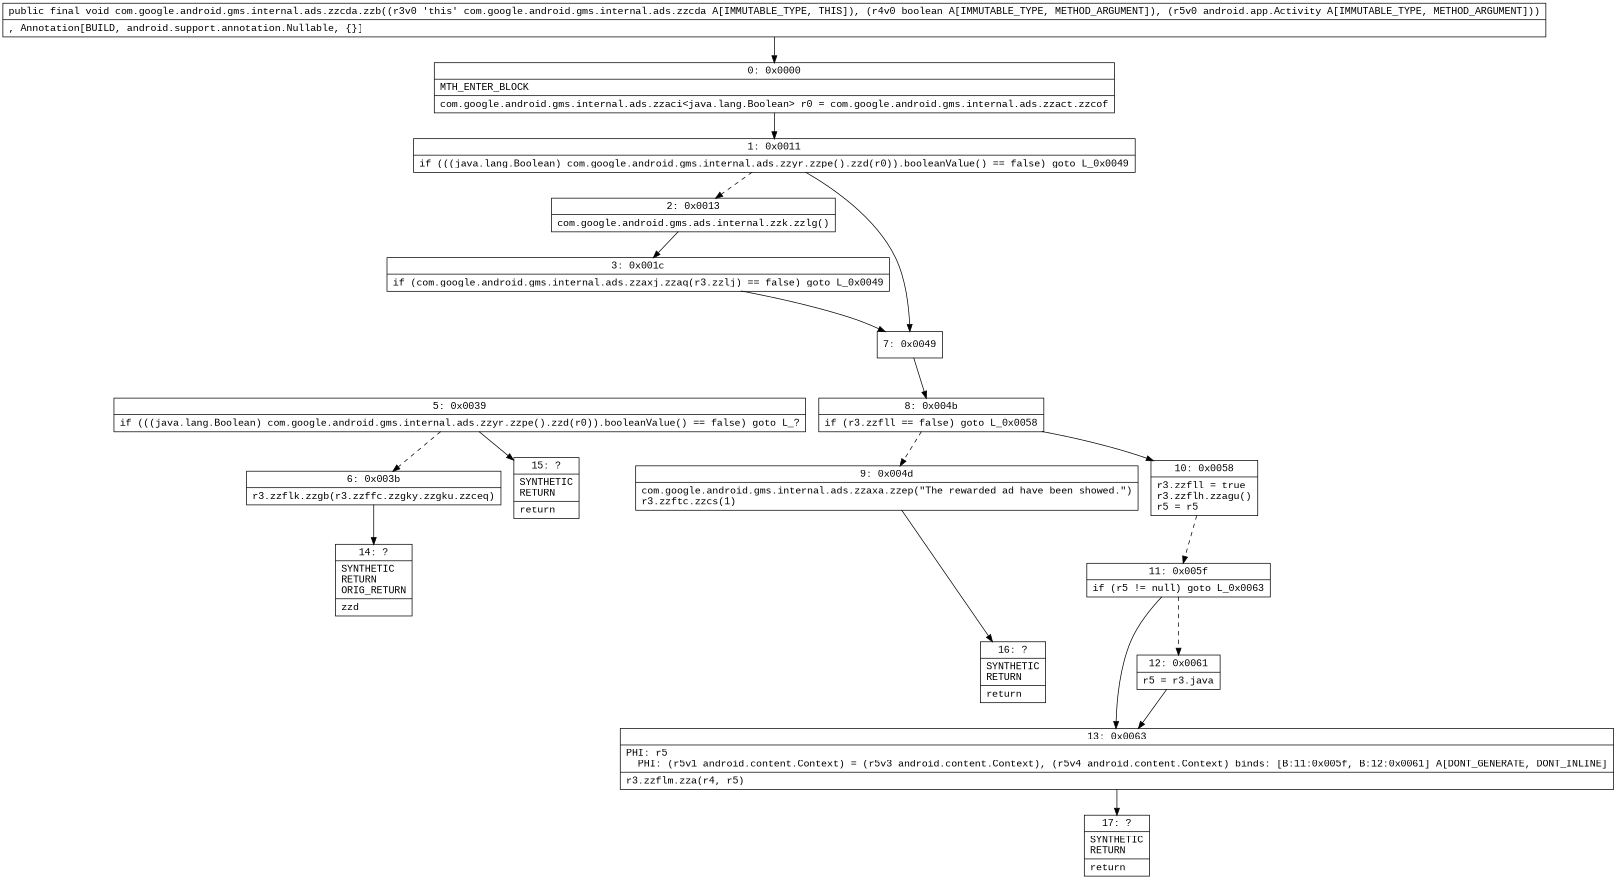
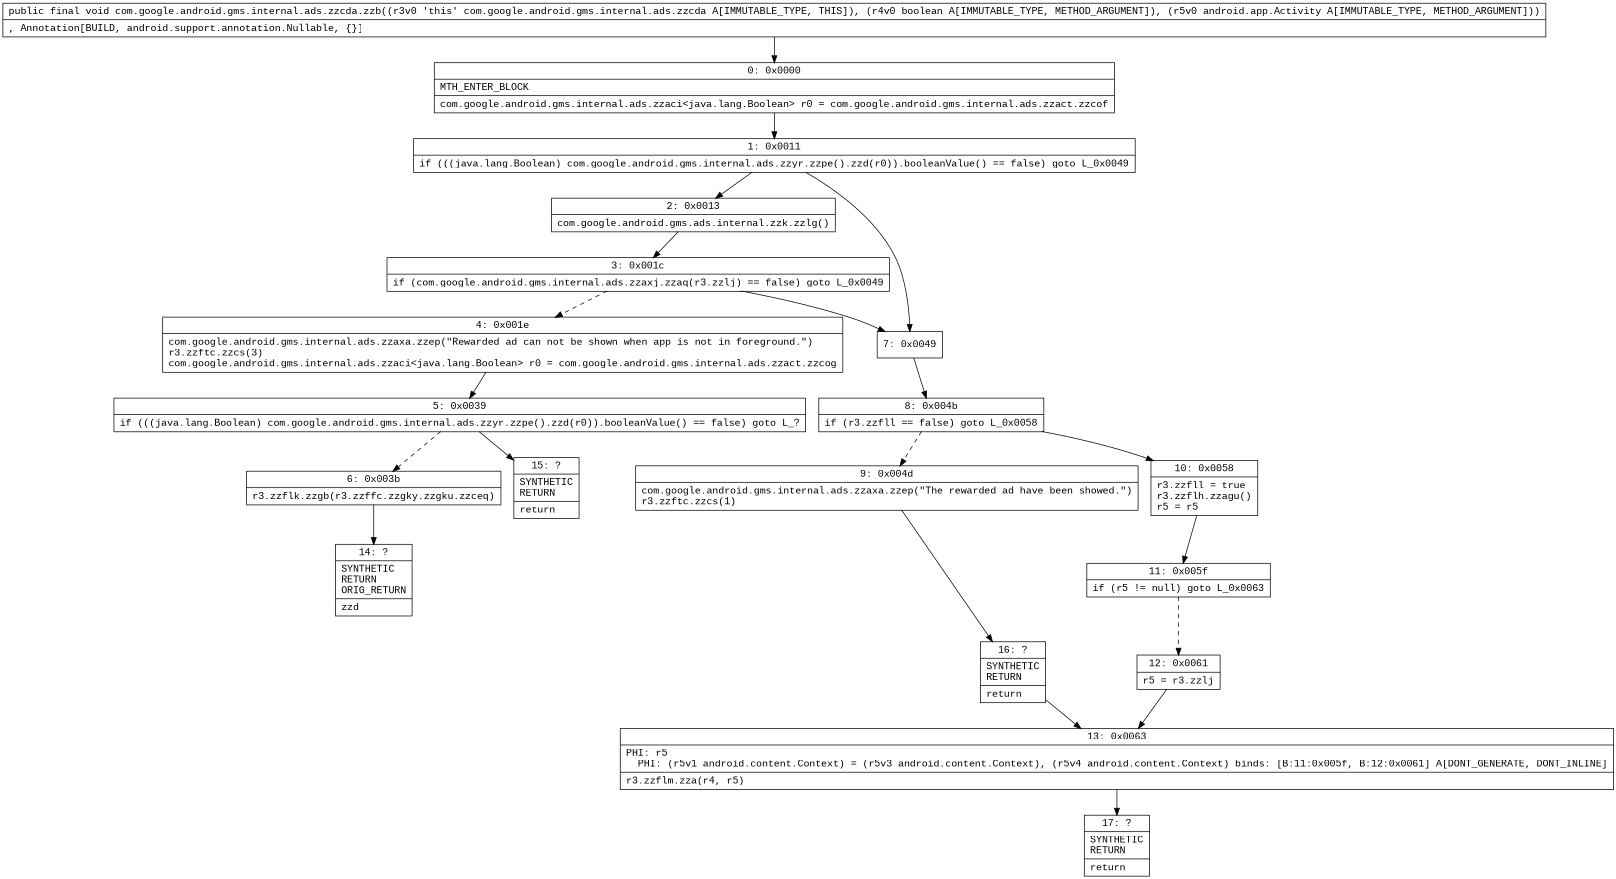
edge "1: 0x0011" -> "2: 0x0013": style dashed -> solid
node "4: 0x001e": added
edge "10: 0x0058" -> "11: 0x005f": style dashed -> solid
edge "11: 0x005f" -> "13: 0x0063": now "16: ?" -> "13: 0x0063"
node "12: 0x0061": text "r5 = r3.java" -> "r5 = r3.zzlj"
